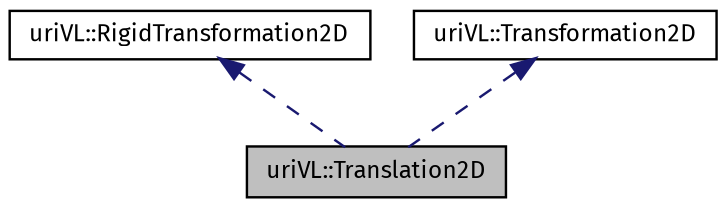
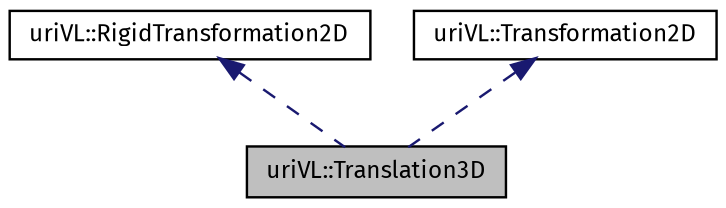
node "uriVL::Translation2D": label "uriVL::Translation2D" -> "uriVL::Translation3D"
